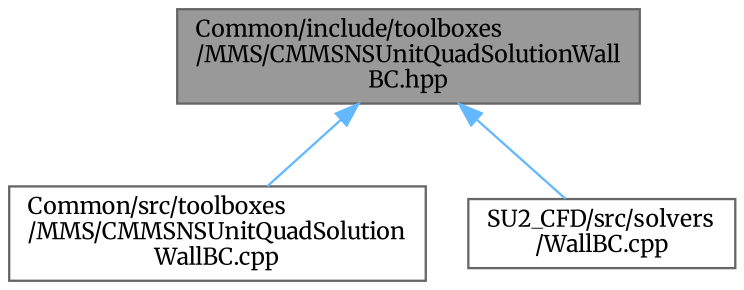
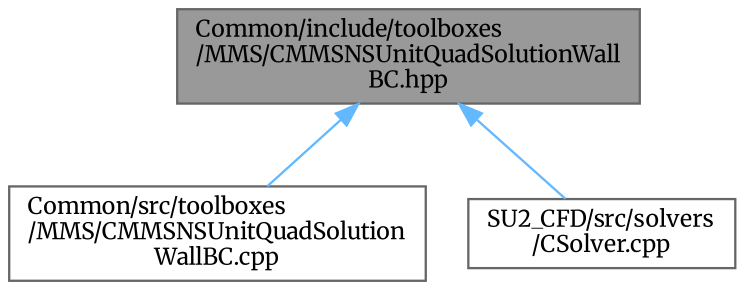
node "SU2_CFD/src/solvers /WallBC.cpp": label "SU2_CFD/src/solvers /WallBC.cpp" -> "SU2_CFD/src/solvers /CSolver.cpp"
